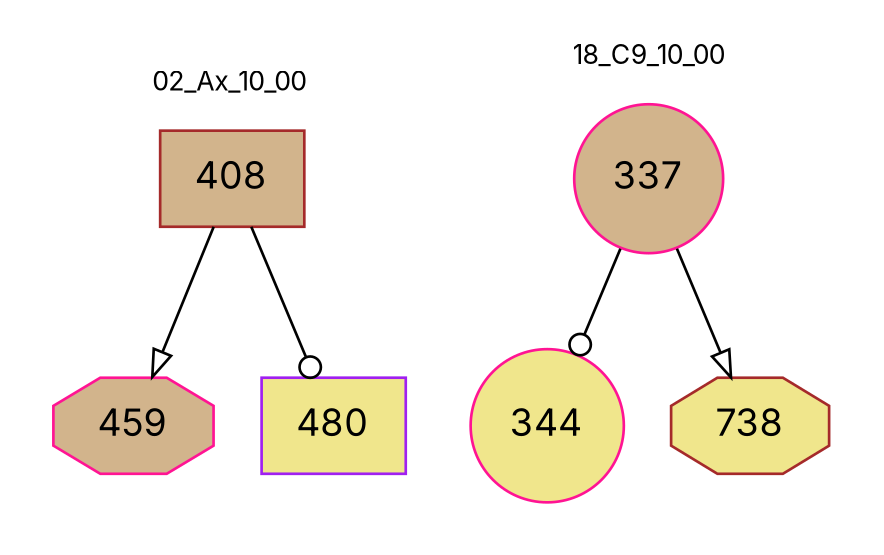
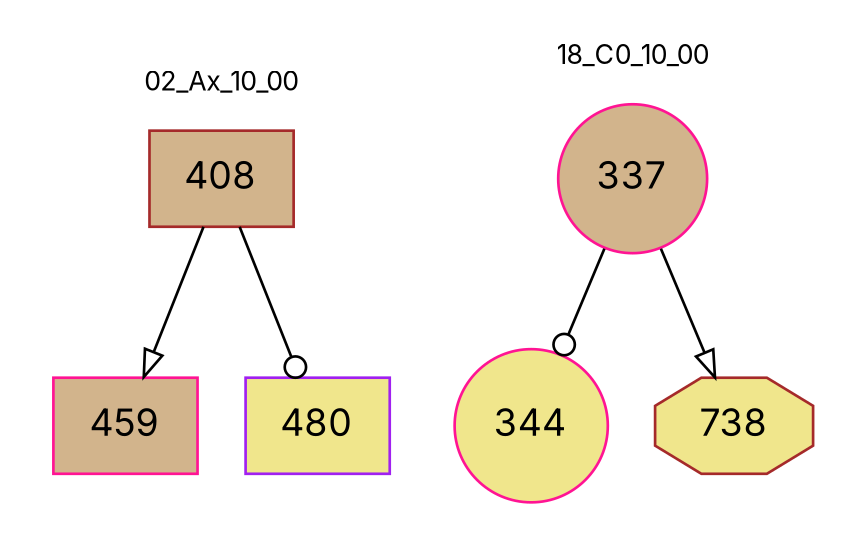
cluster "18_C9_10_00": label "18_C9_10_00" -> "18_C0_10_00"
node "459": shape octagon -> box
